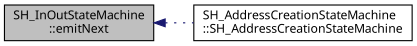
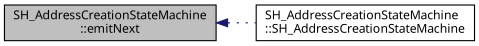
node "SH_InOutStateMachine ::emitNext": label "SH_InOutStateMachine ::emitNext" -> "SH_AddressCreationStateMachine ::emitNext"
